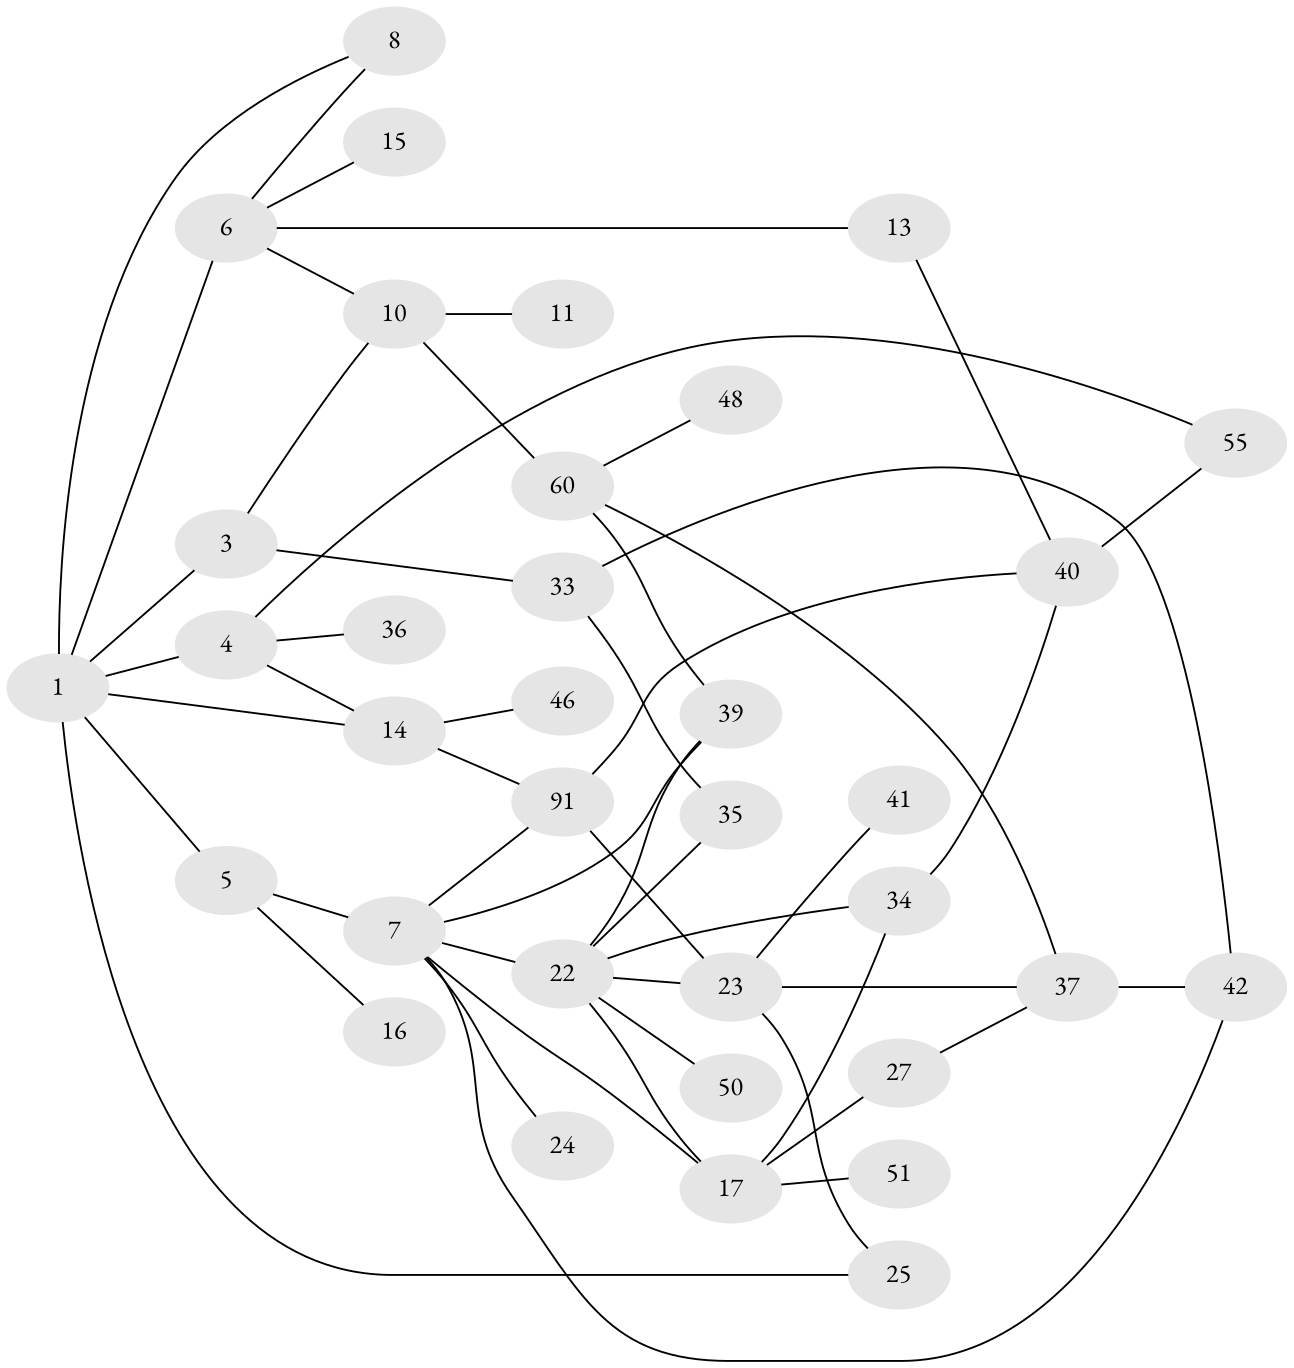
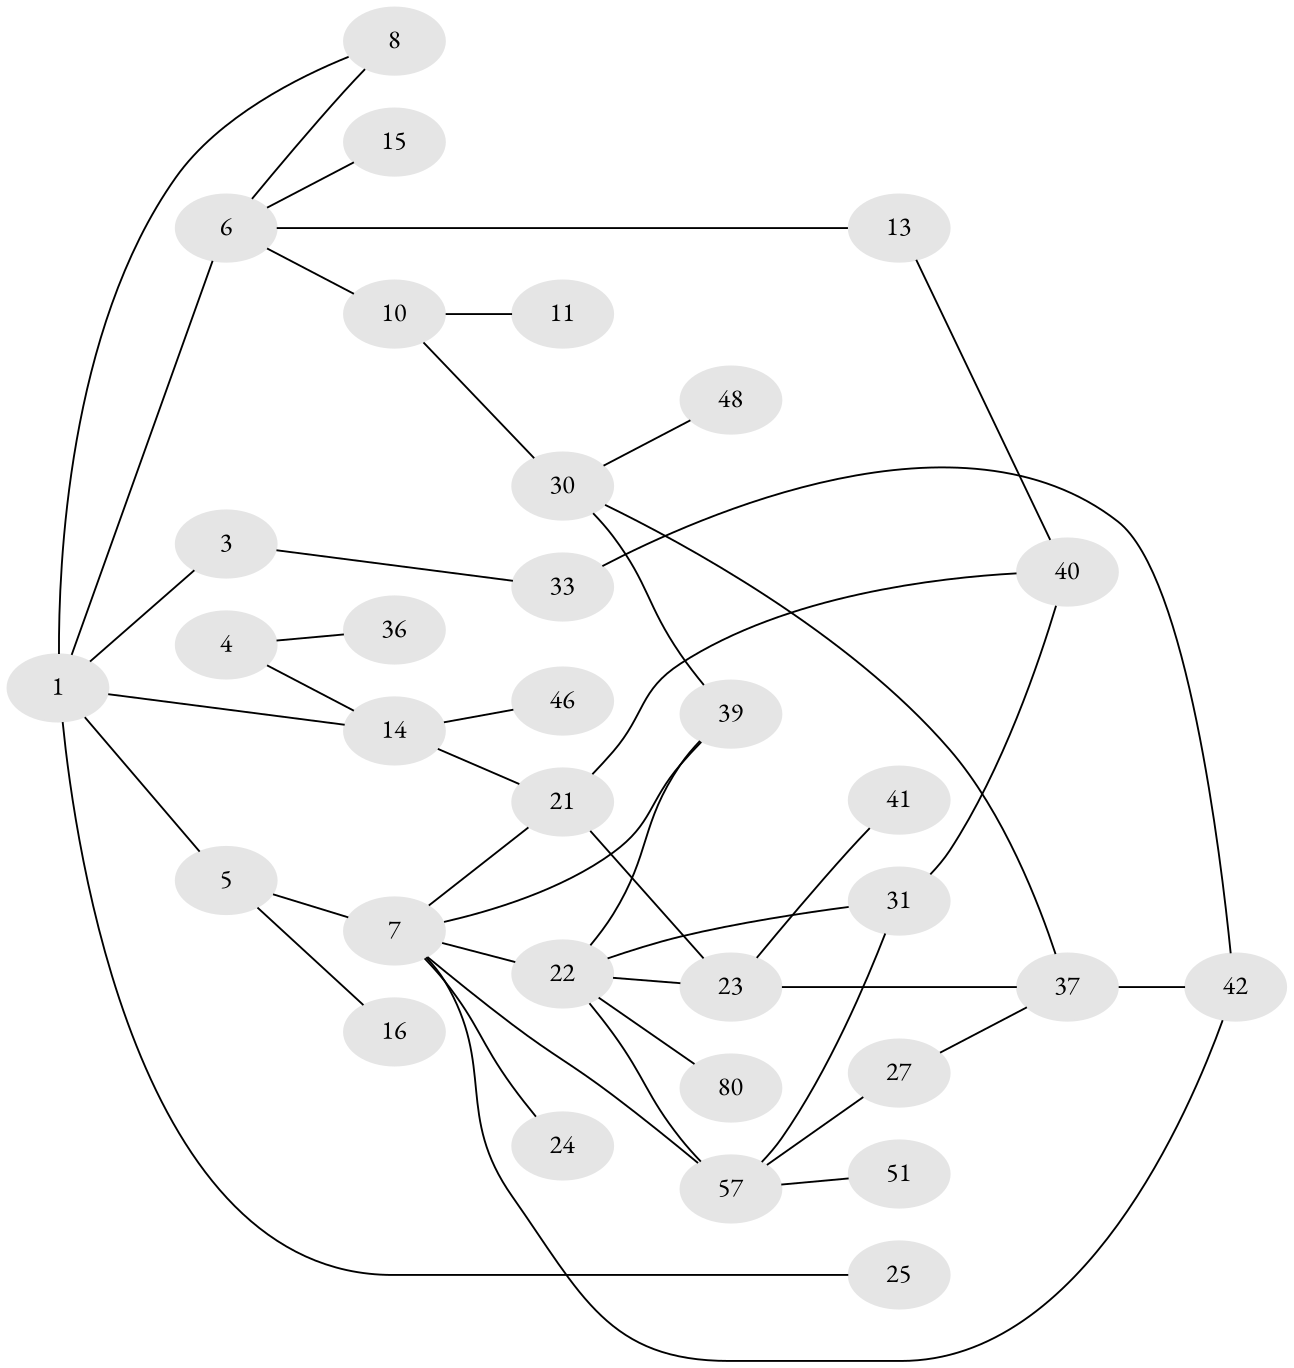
edge "10" -- "3": removed
node "55": removed
node "60": label "60" -> "30"
edge "4" -- "1": removed
node "91": label "91" -> "21"
node "35": removed
node "34": label "34" -> "31"
node "50": label "50" -> "80"
edge "23" -- "25": removed
node "17": label "17" -> "57"
